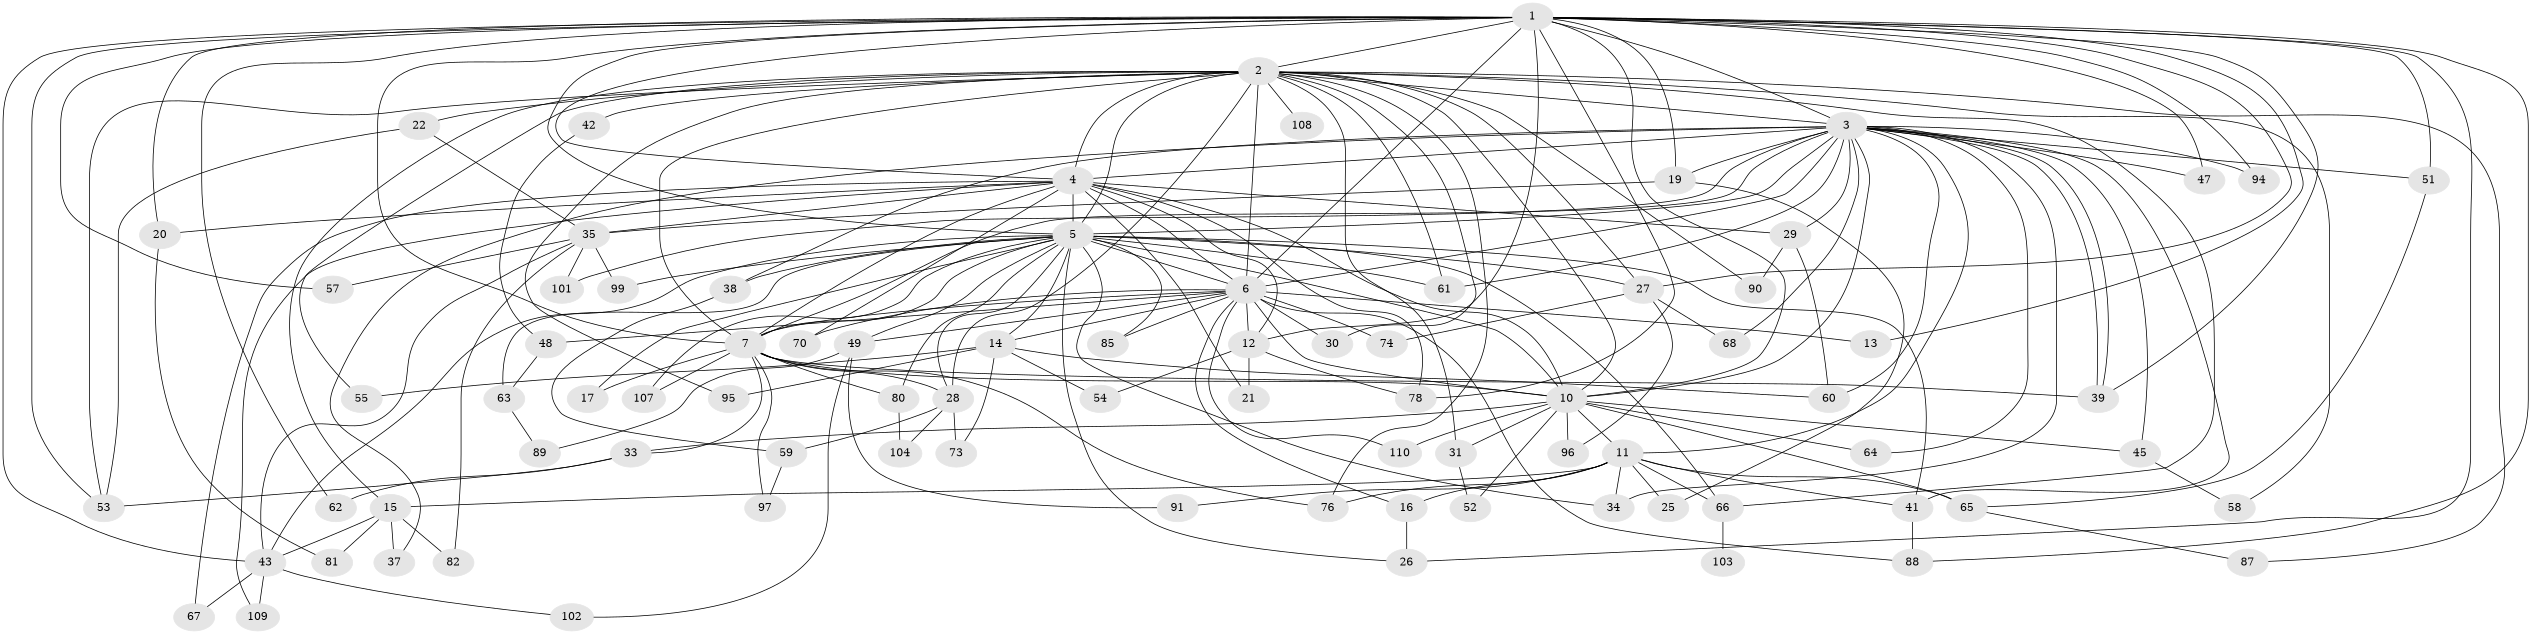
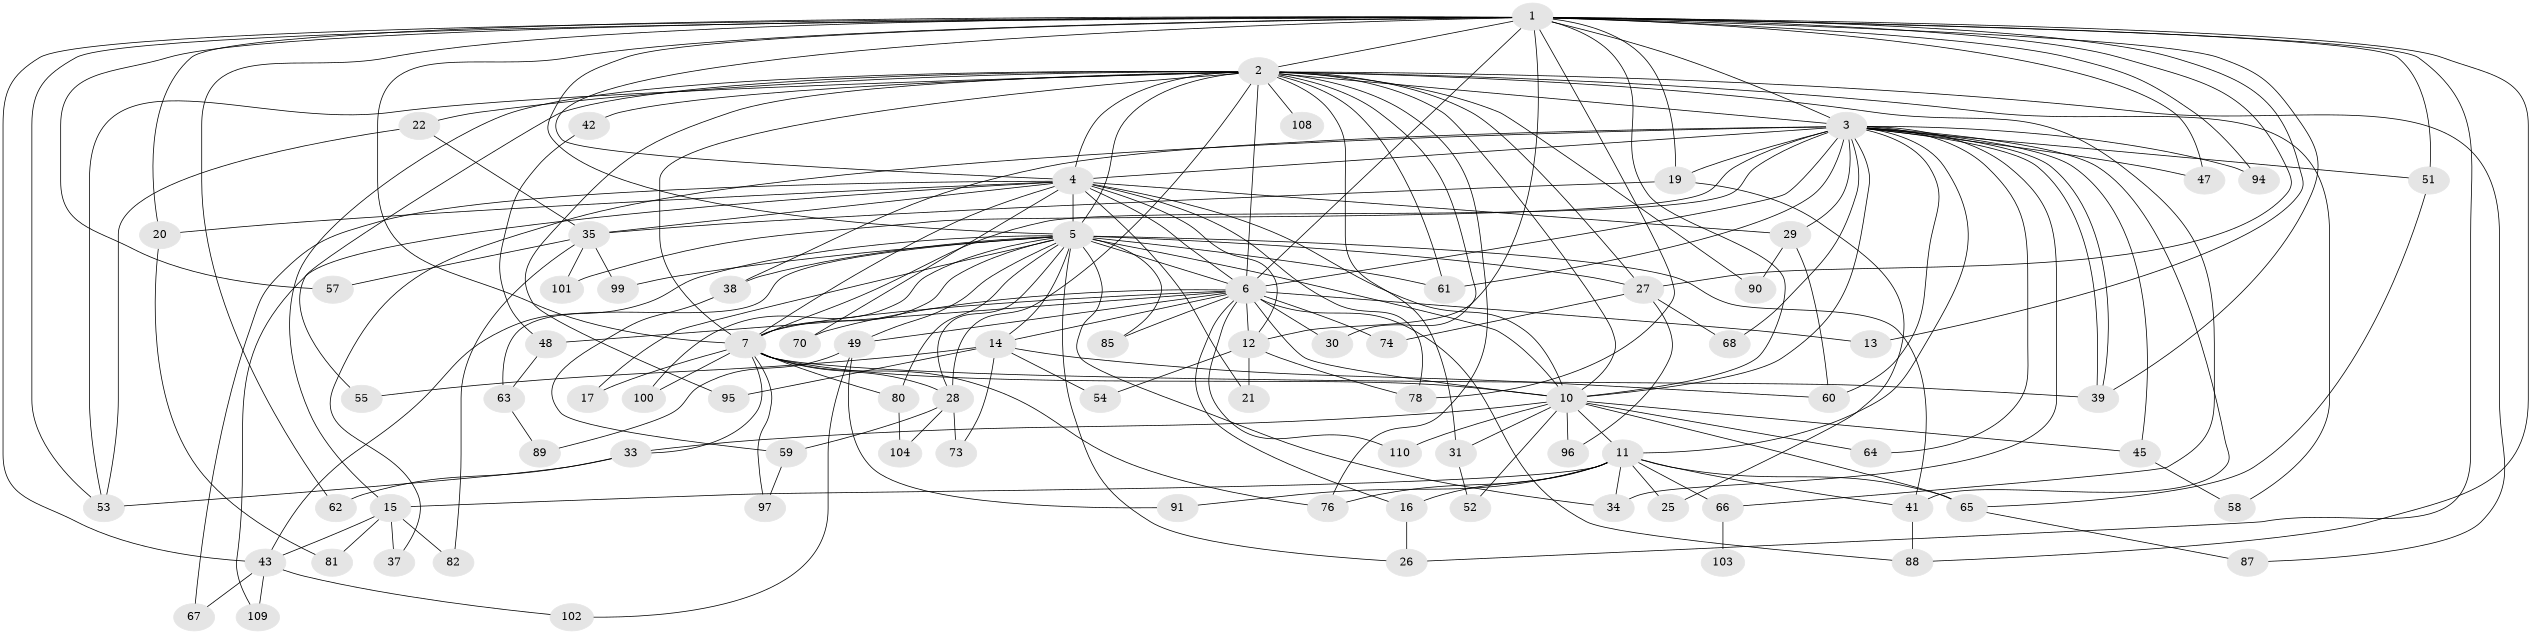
edge "3" -- "5": removed
edge "5" -- "66": removed
edge "35" -- "43": removed
node "107": label "107" -> "100"
